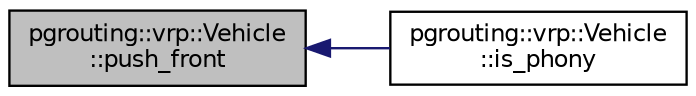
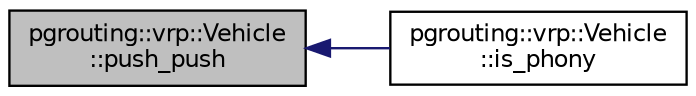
node "pgrouting::vrp::Vehicle ::push_front": label "pgrouting::vrp::Vehicle ::push_front" -> "pgrouting::vrp::Vehicle ::push_push"
